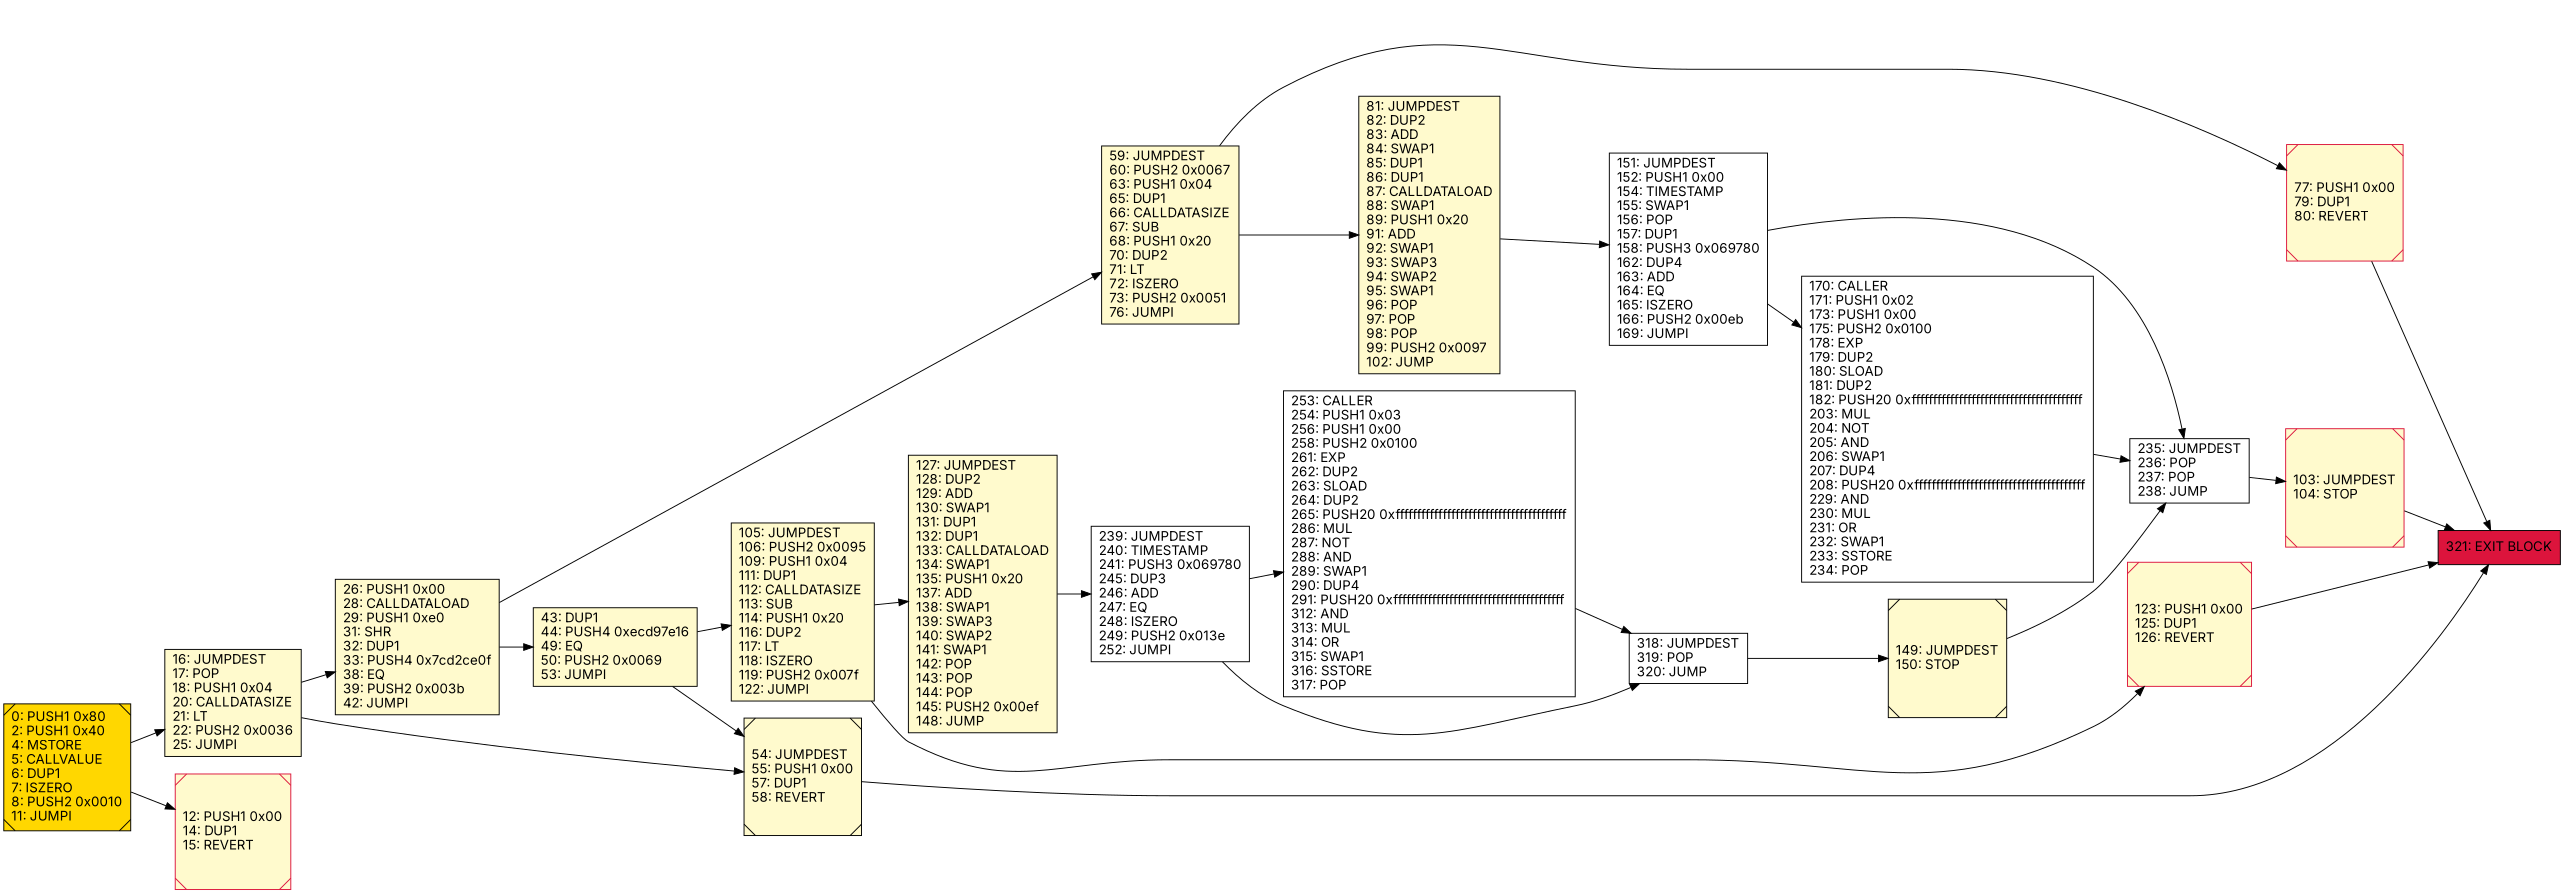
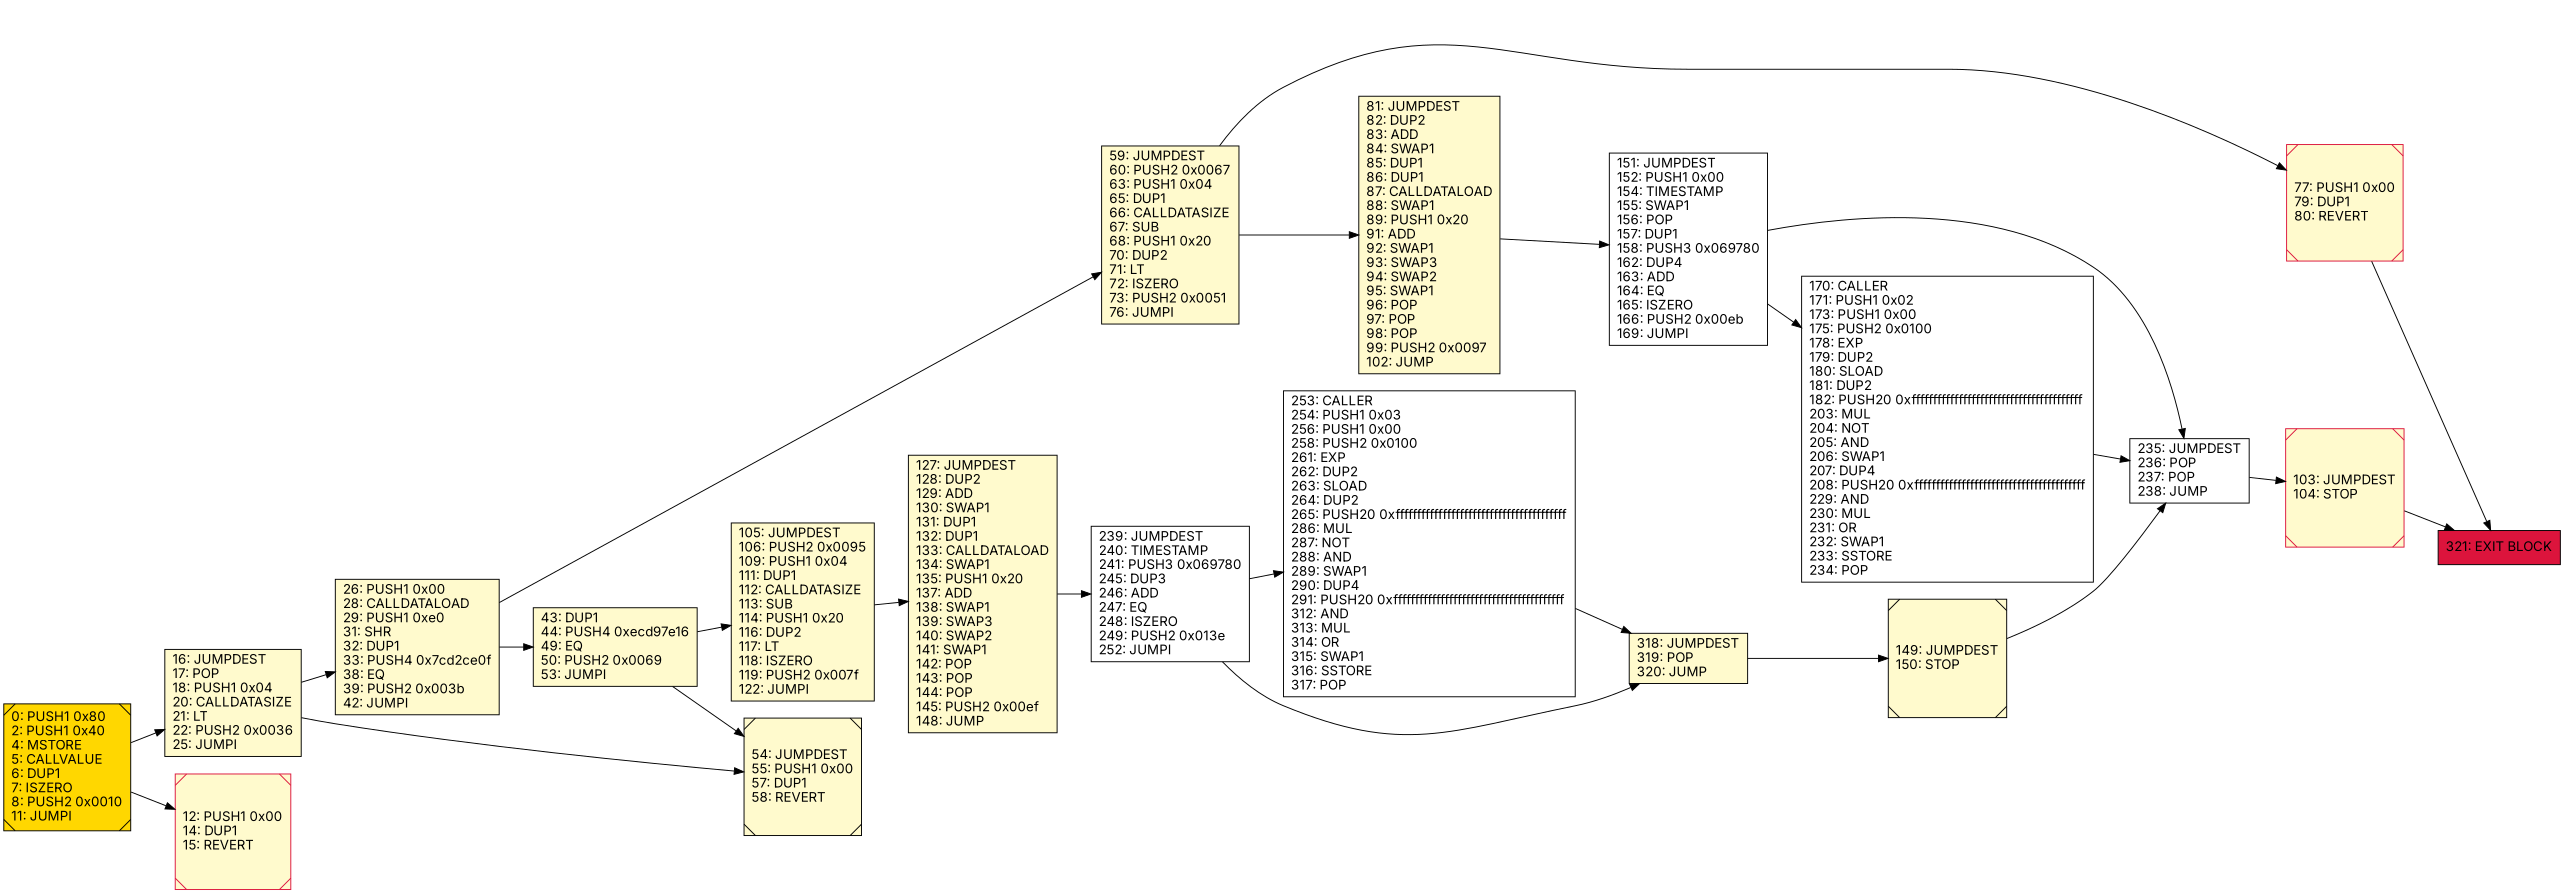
node "123: PUSH1 0x00 125: DUP1 126: REVERT": removed
node "318: JUMPDEST 319: POP 320: JUMP": fillcolor white -> lemonchiffon
edge "54: JUMPDEST 55: PUSH1 0x00 57: DUP1 58: REVERT" -> "321: EXIT BLOCK": removed
